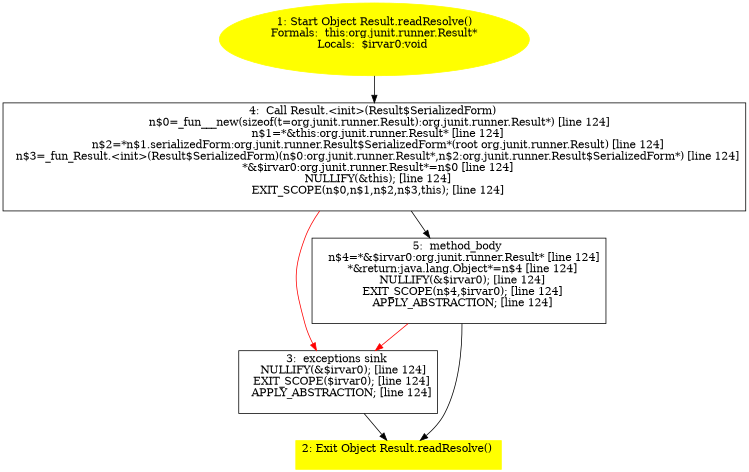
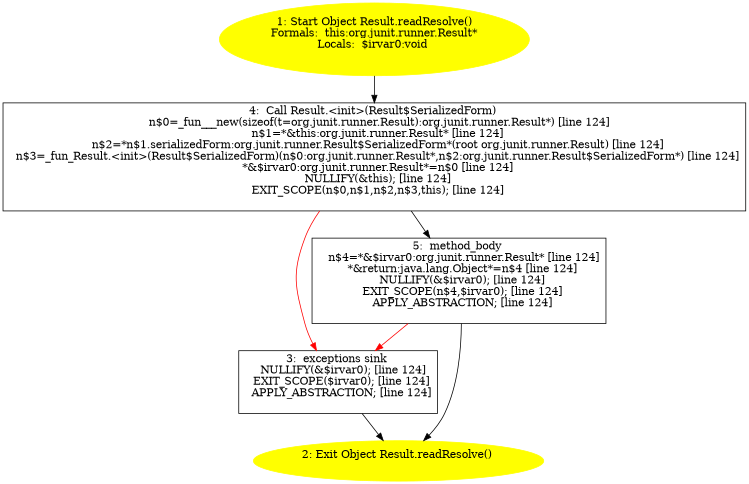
node "2: Exit Object Result.readResolve()": shape box -> ellipse
